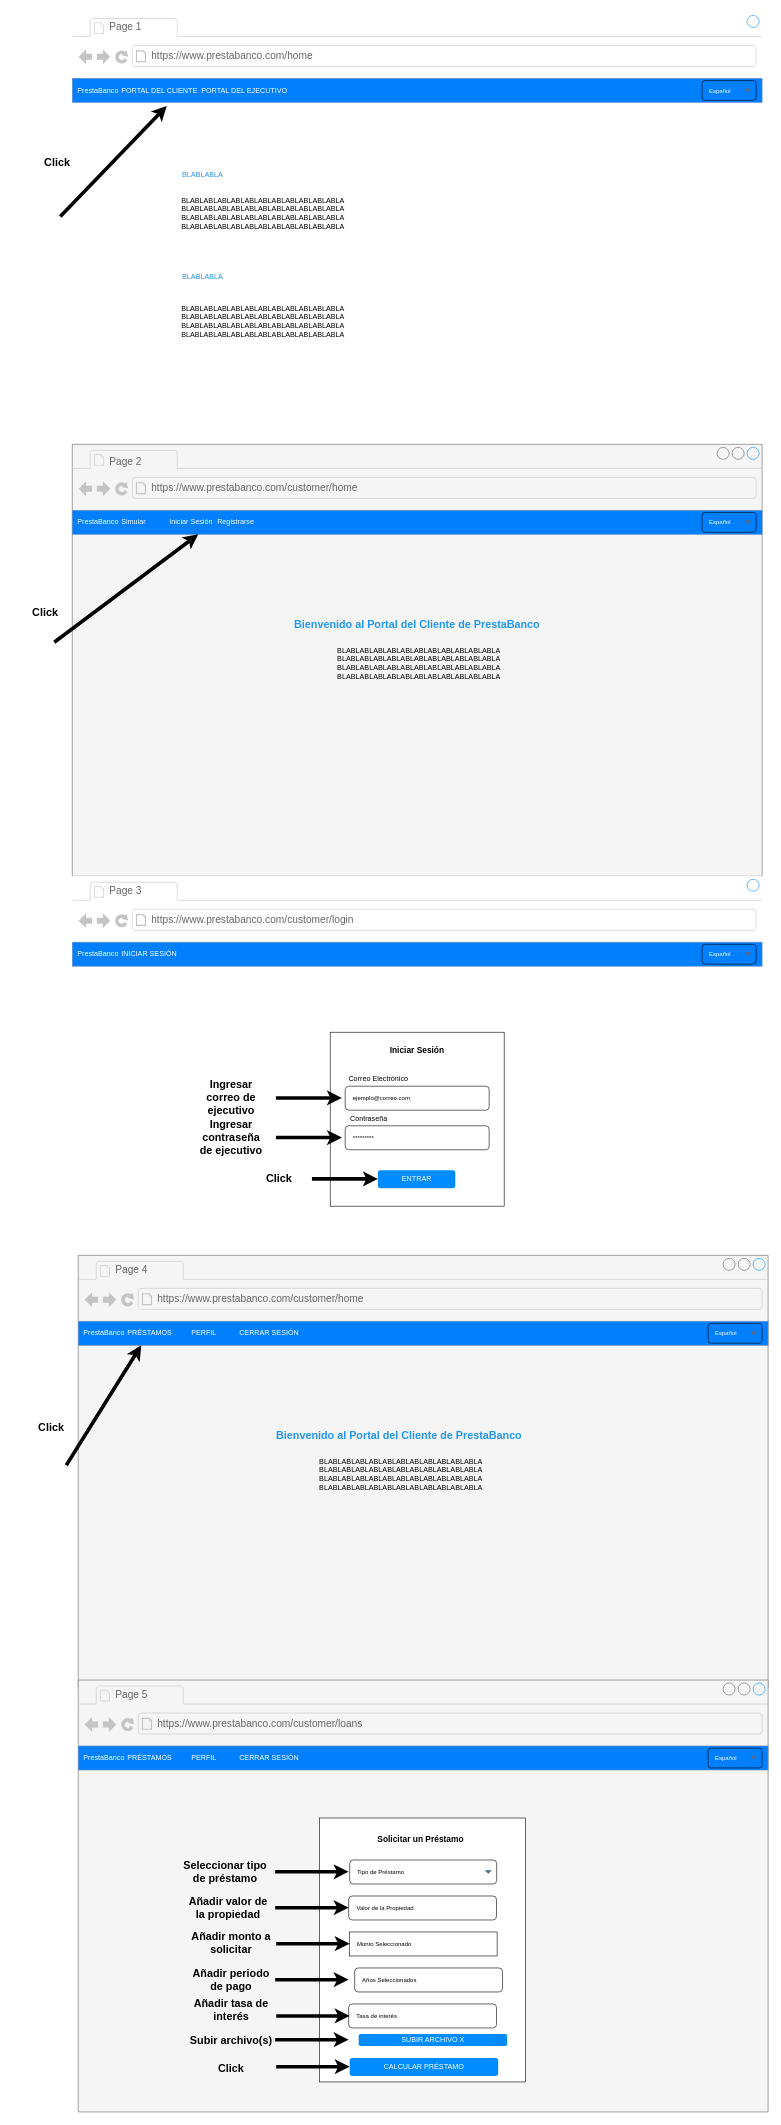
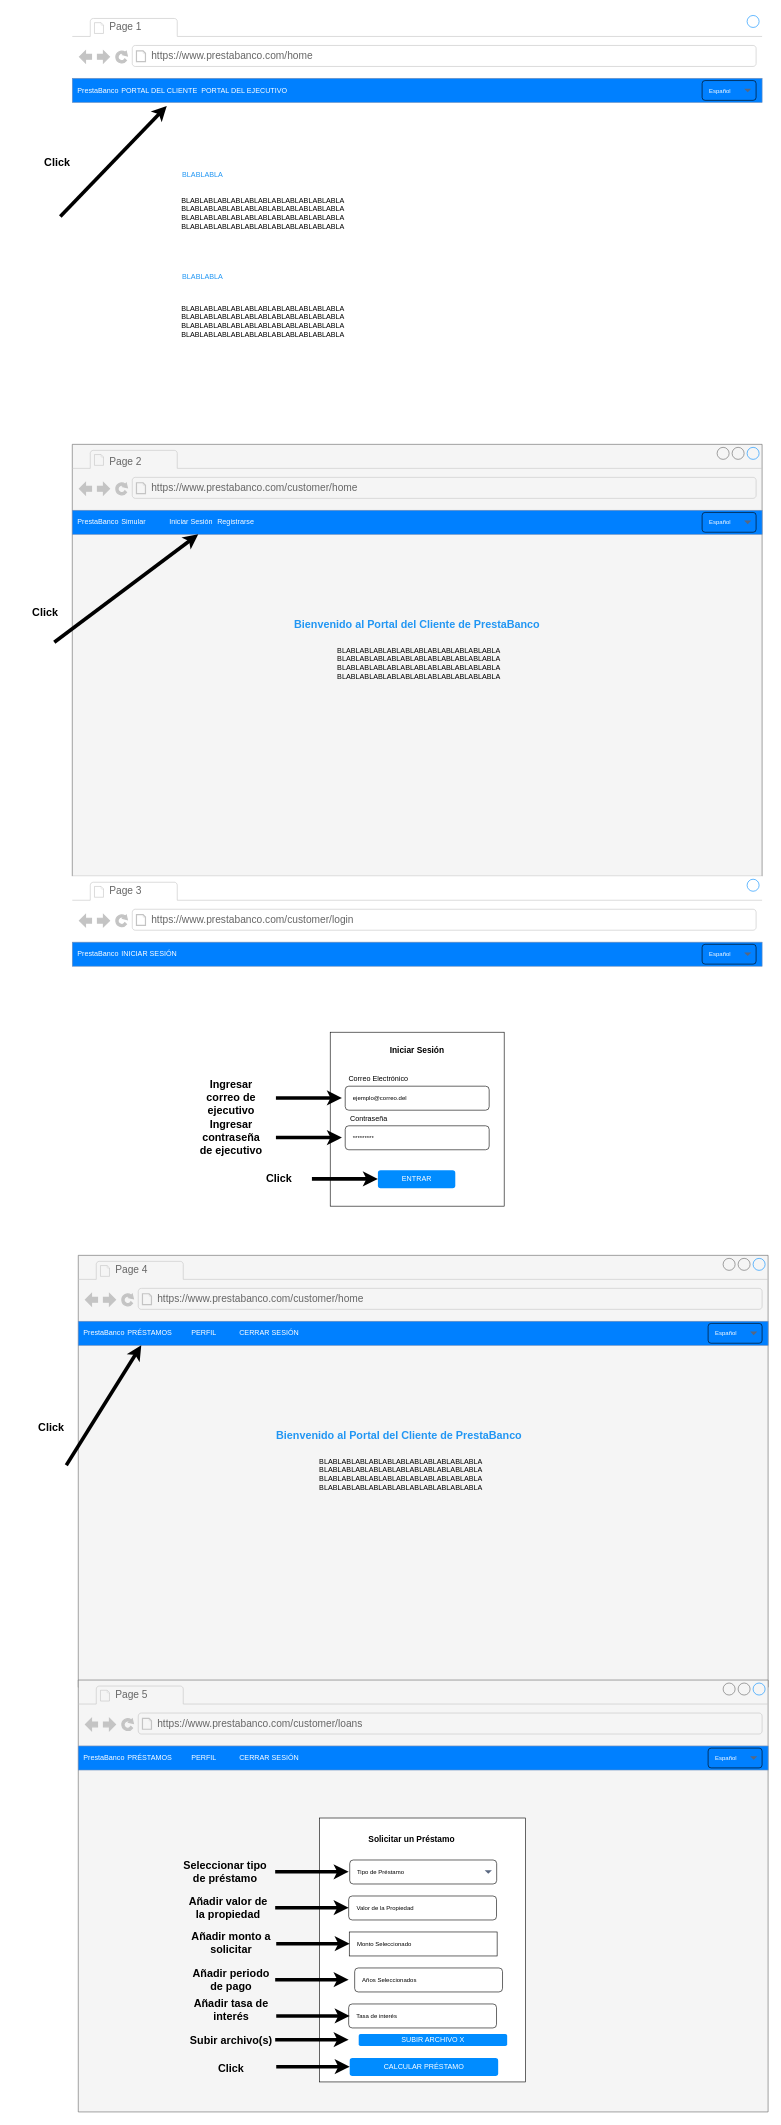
node "ejemplo@correo.com": label "ejemplo@correo.com" -> "ejemplo@correo.del"
node "Solicitar un Préstamo": moved (423, 1839) -> (414, 1839)
